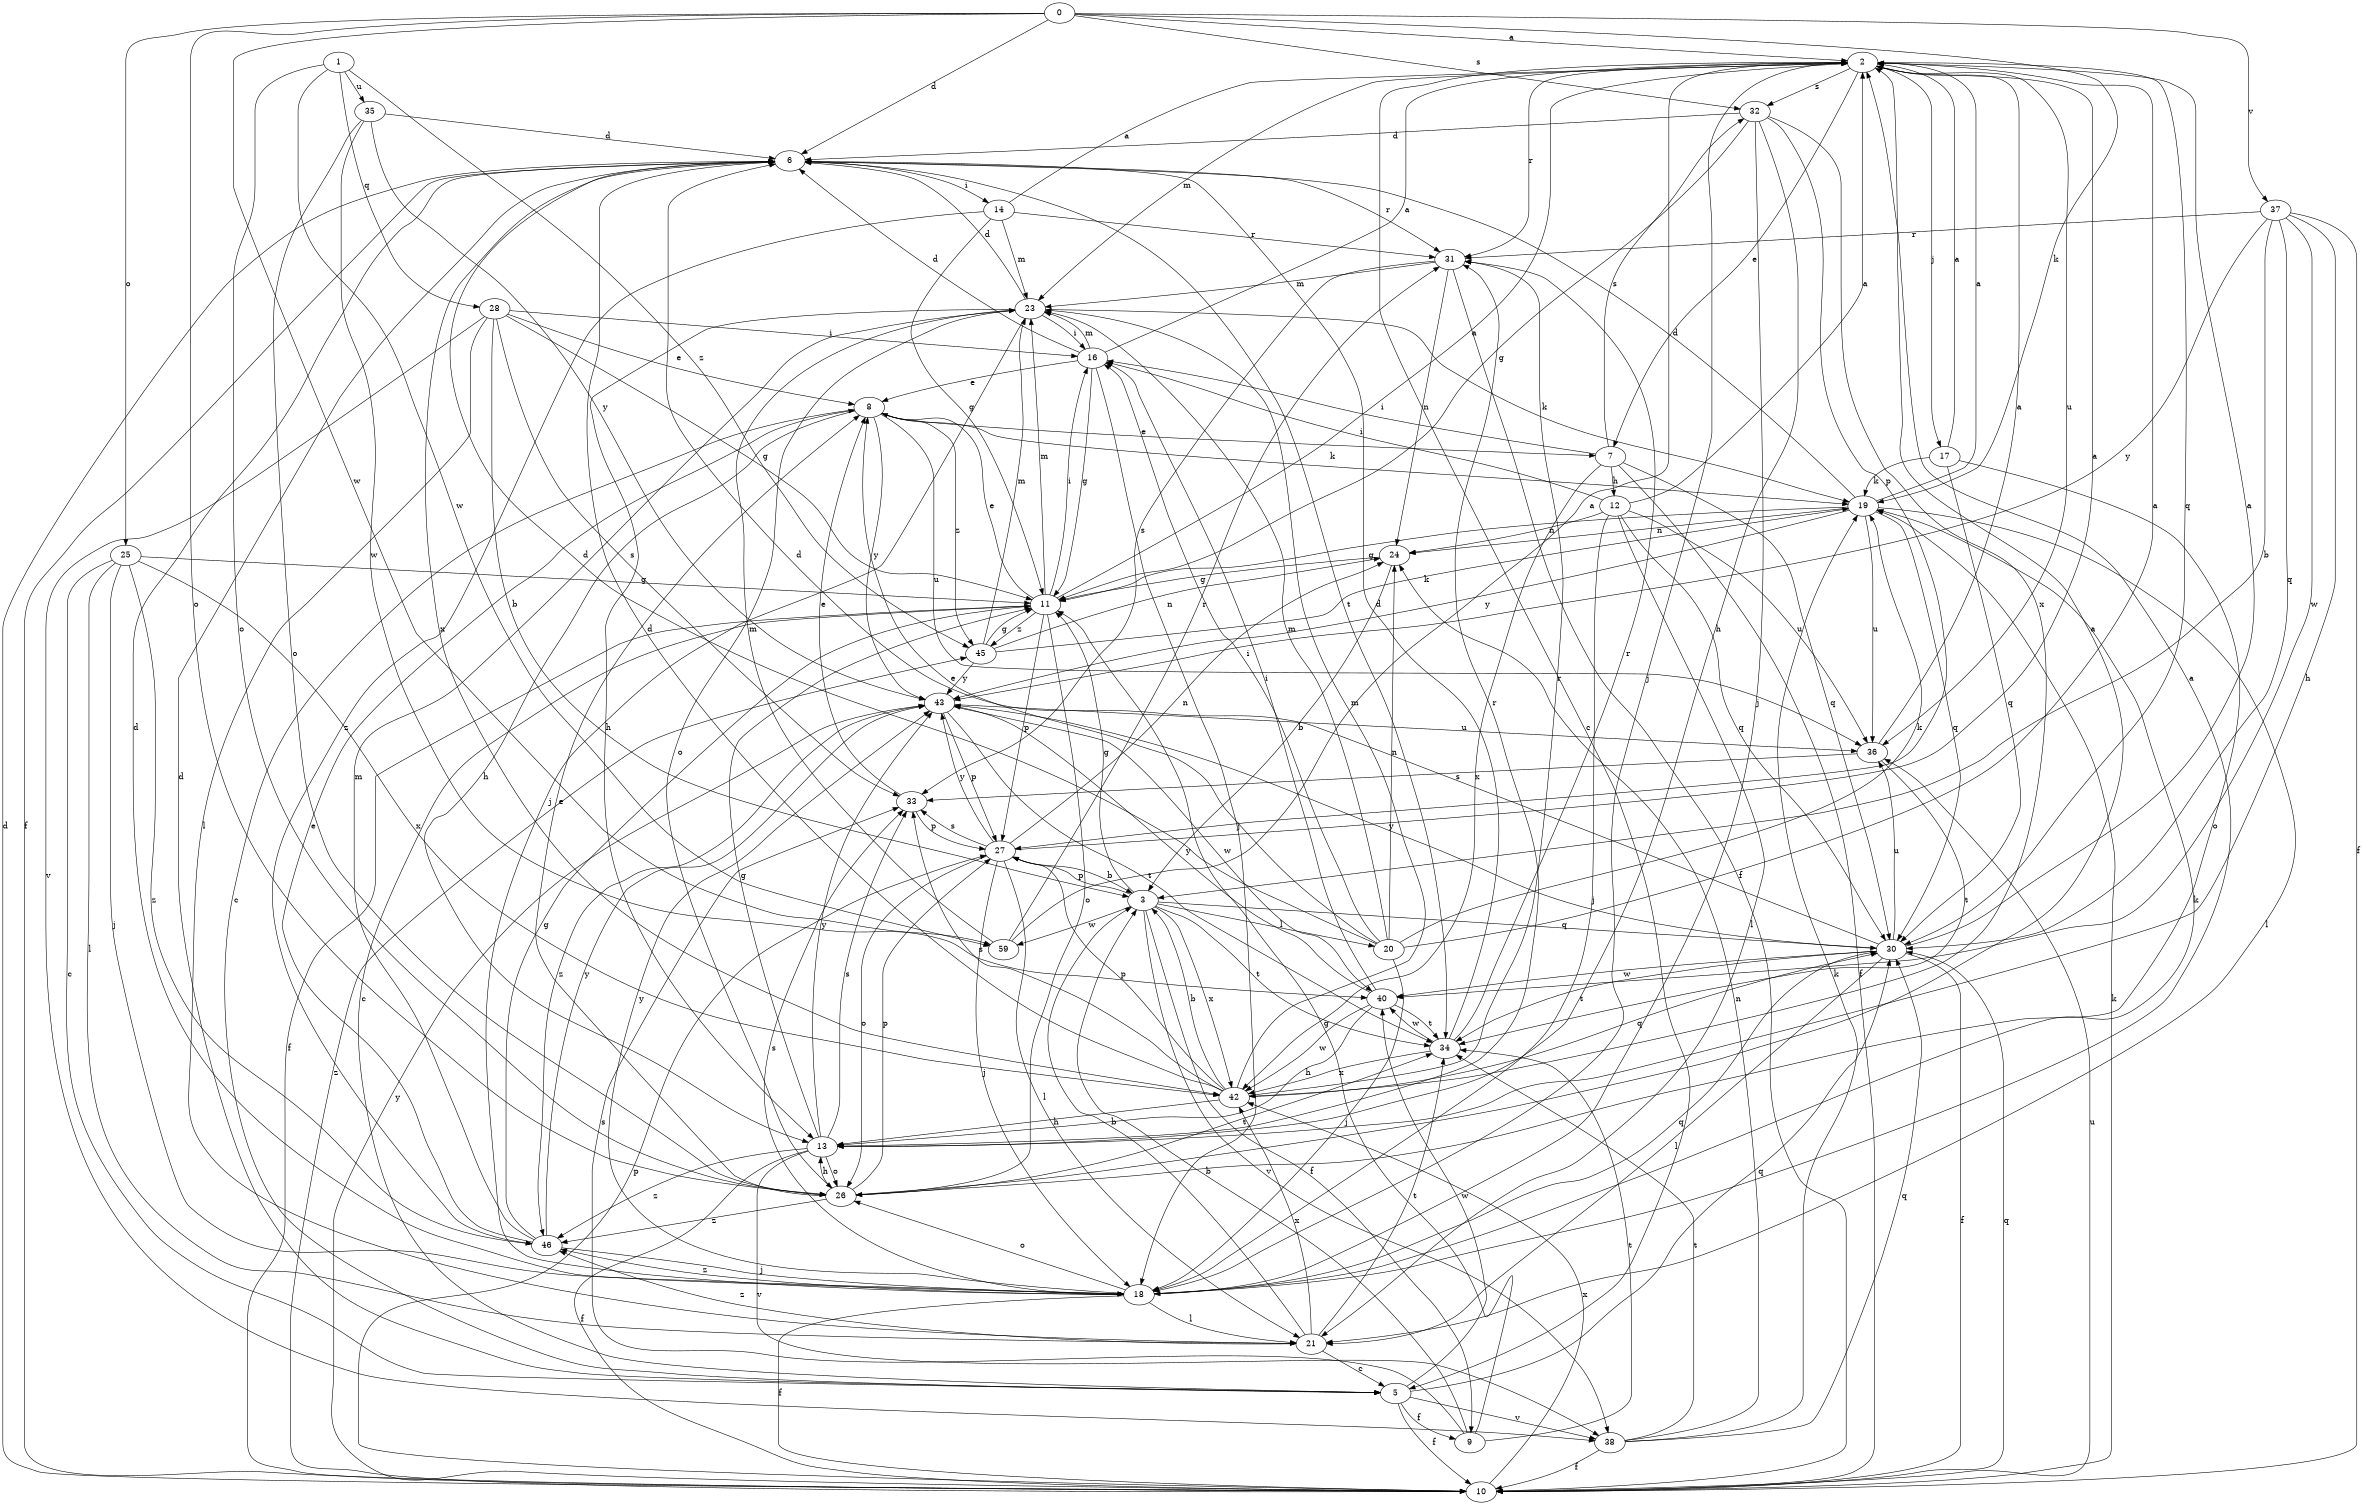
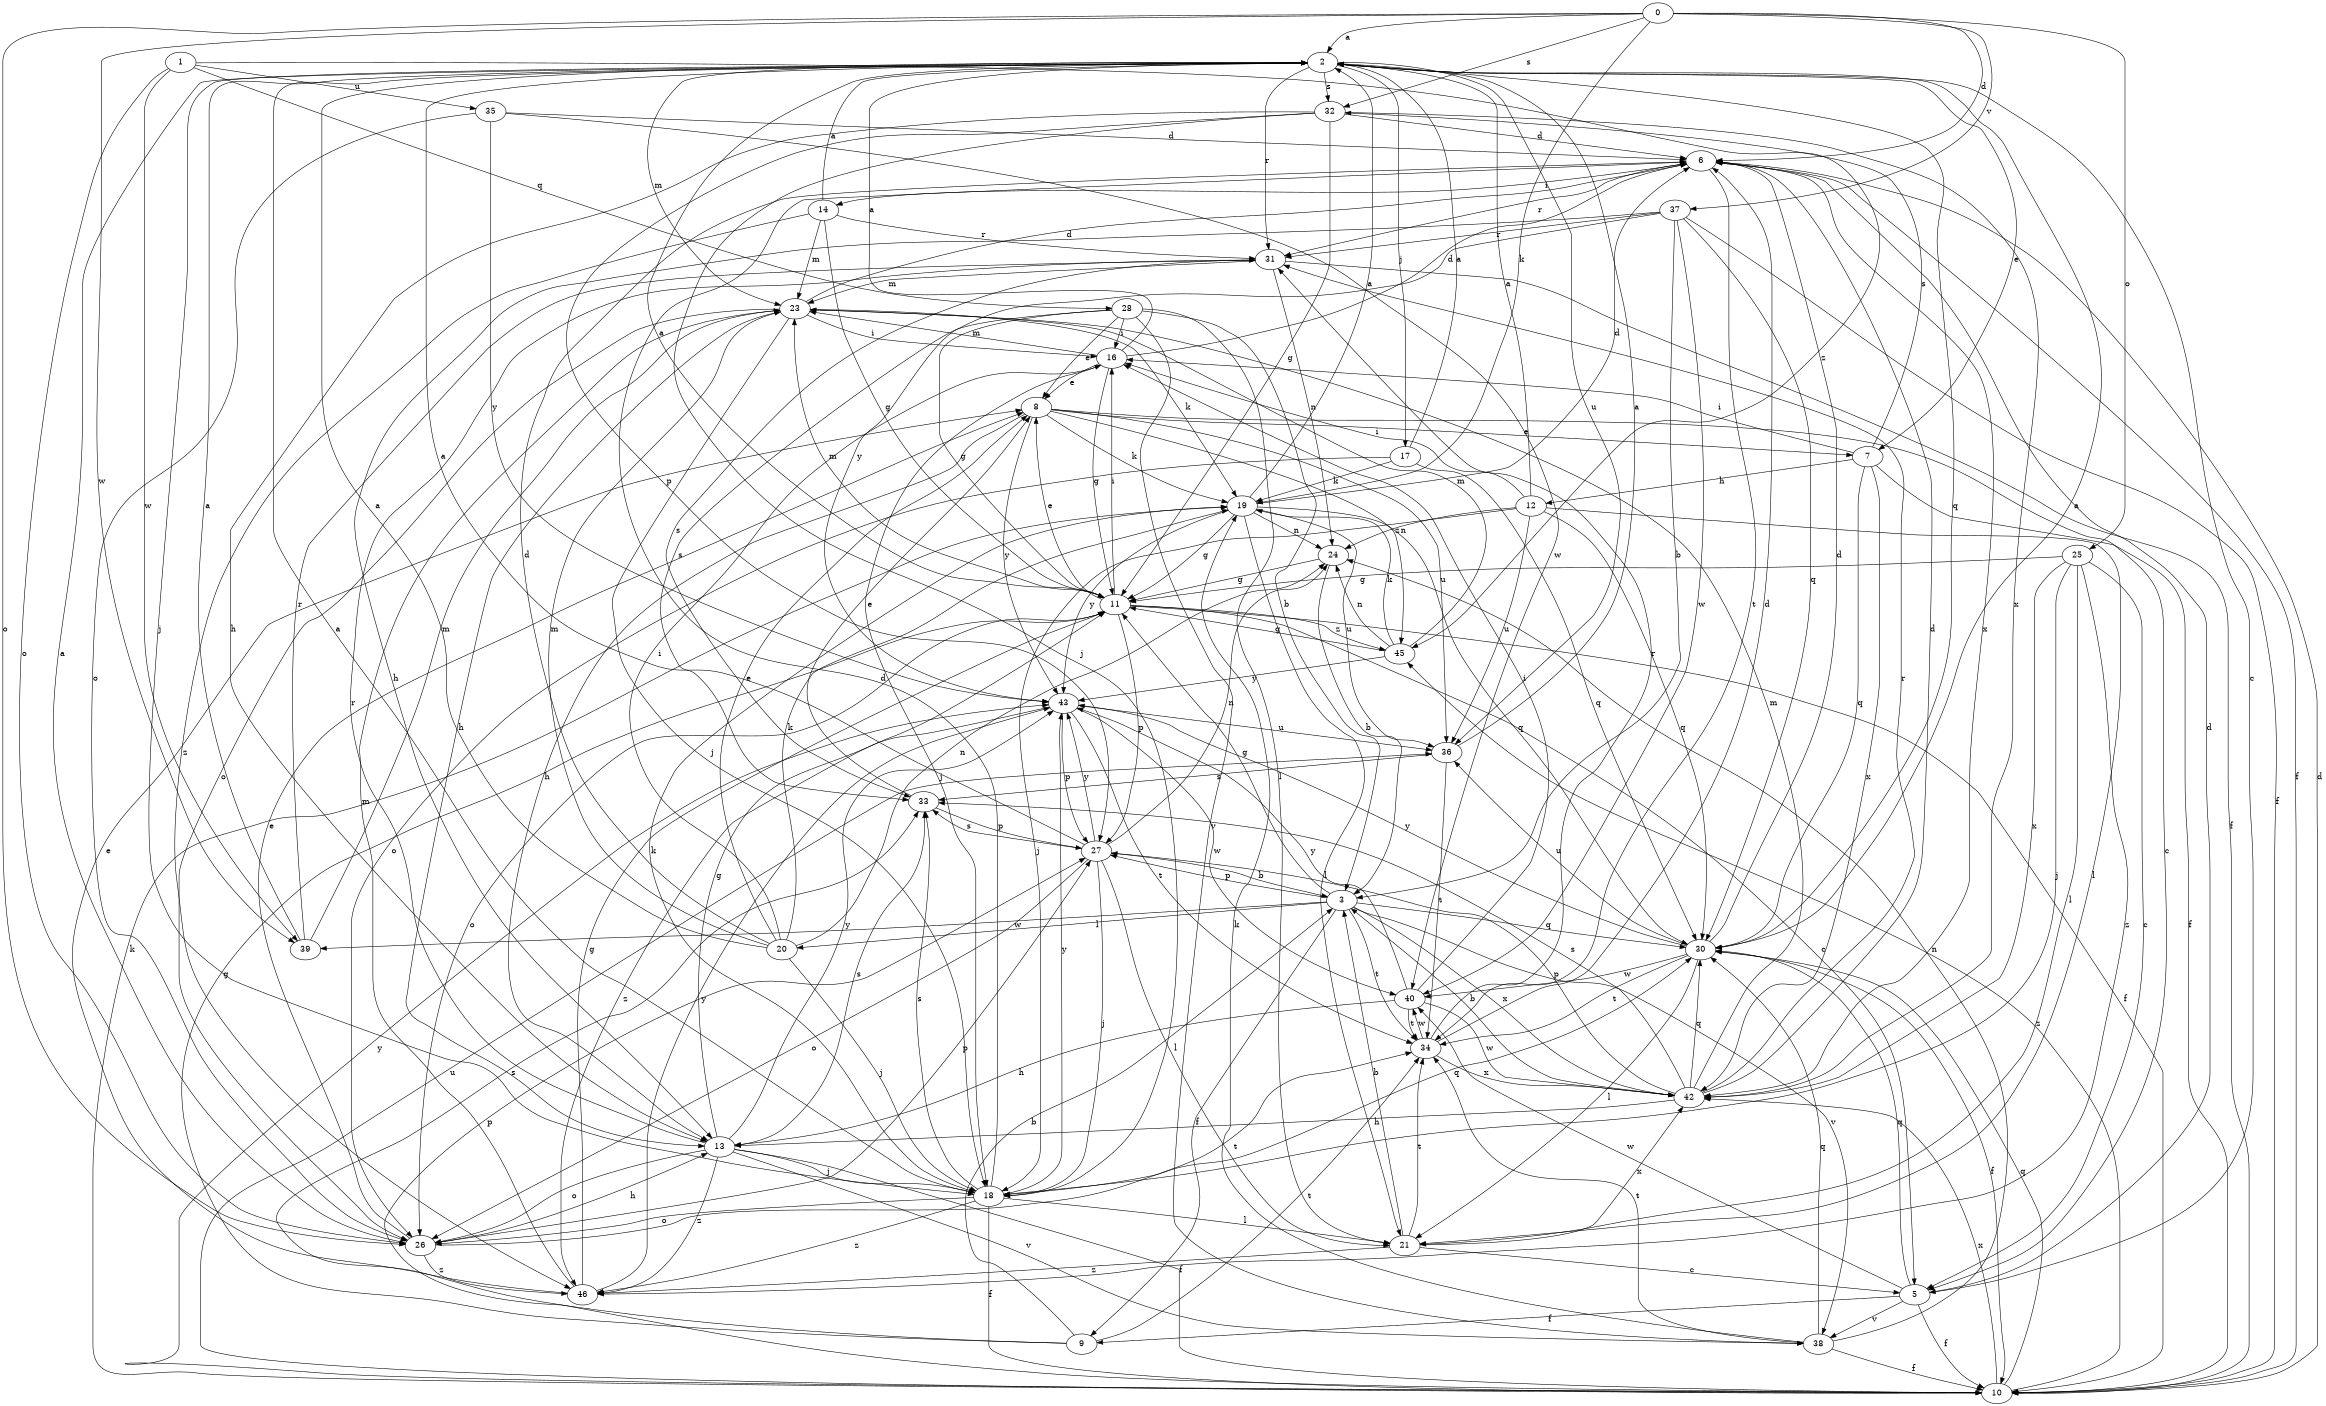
node "59": label "59" -> "39"
edge "46" -> "18": now "13" -> "18"
